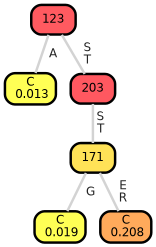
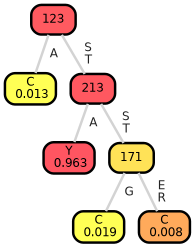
node "203": label "203" -> "213"
node "Y 0.963": added
node "C 0.208": label "C 0.208" -> "C 0.008"
